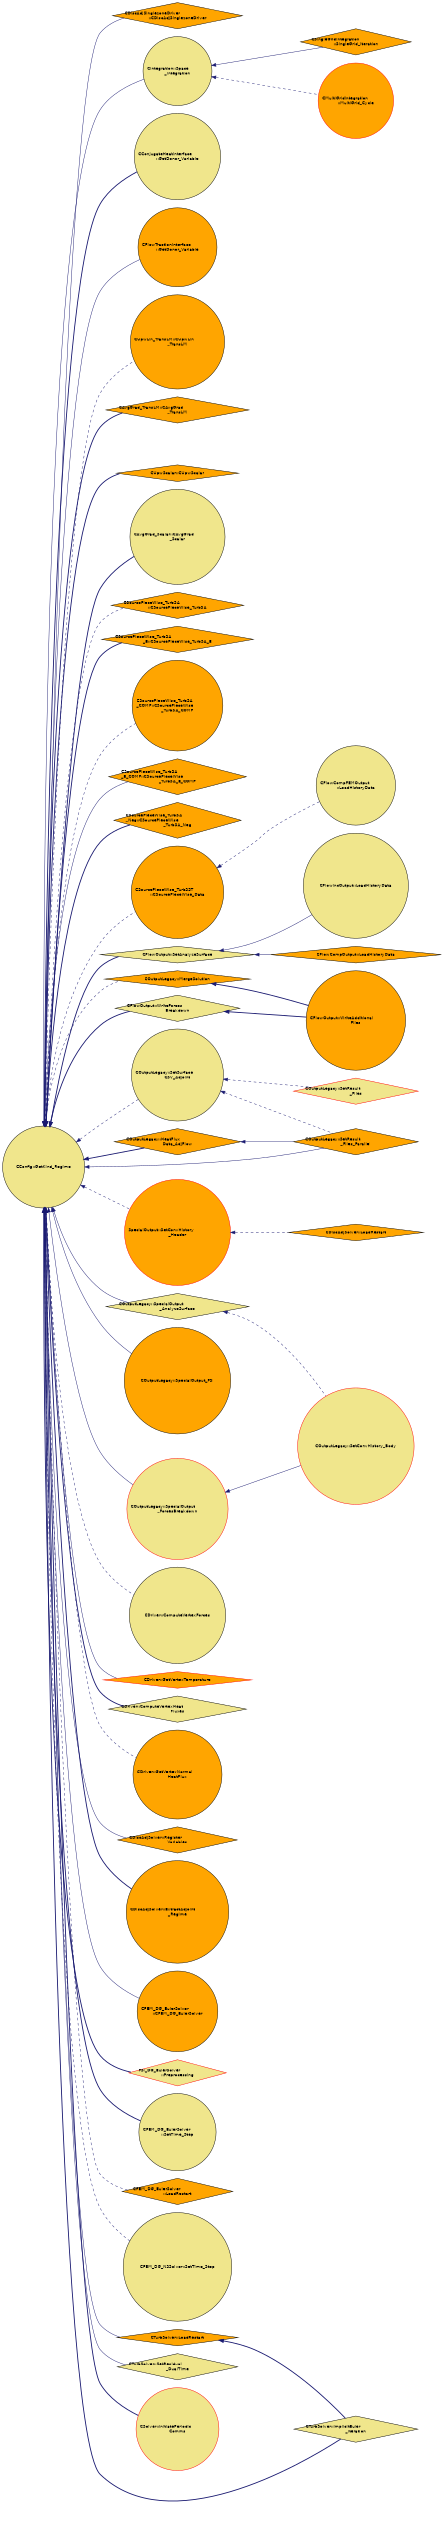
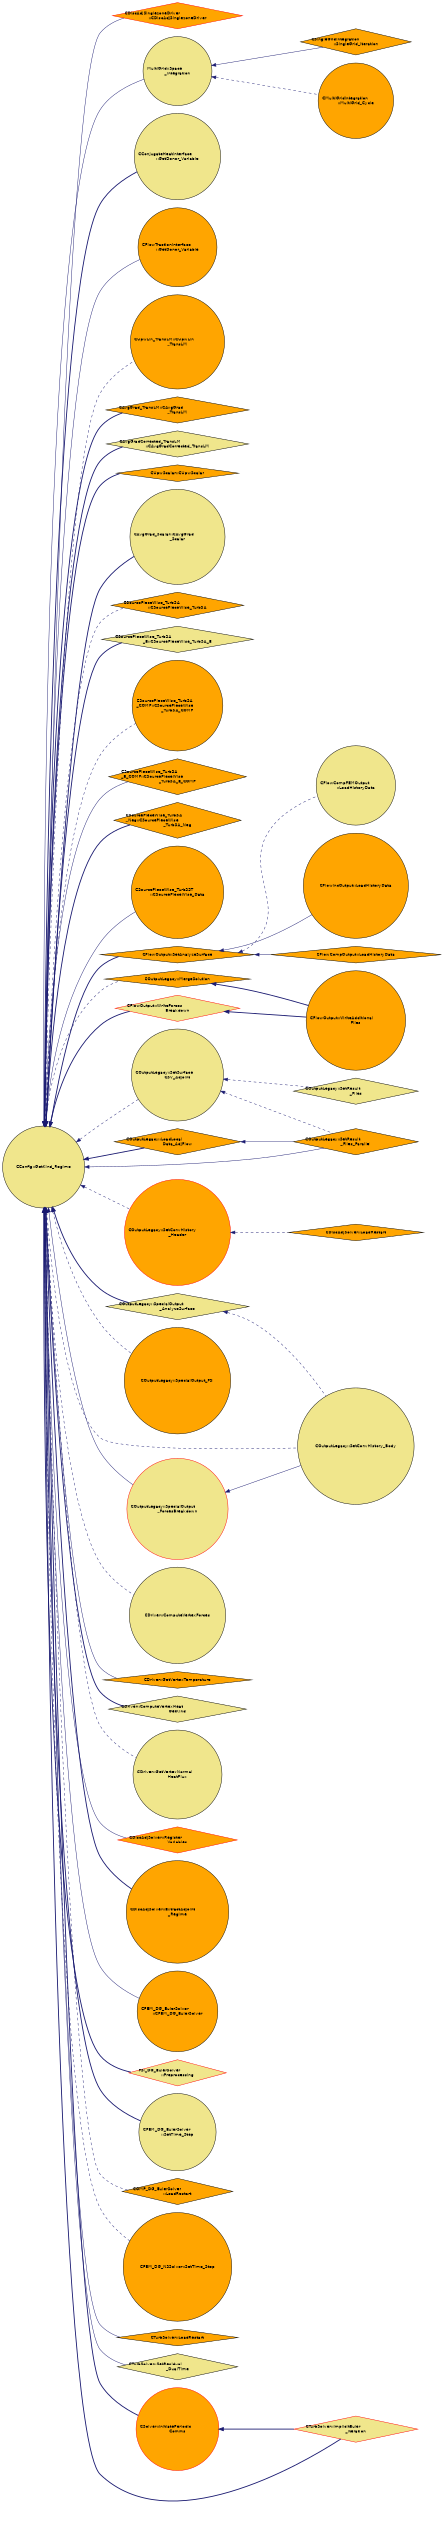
node "CDiscAdjSinglezoneDriver ::CDiscAdjSinglezoneDriver": color black -> red
node "CIntegration::Space _Integration": label "CIntegration::Space _Integration" -> "MultiGrid::Space _Integration"
node "CMultiGridIntegration ::MultiGrid_Cycle": color red -> black
node "CAvgGradCorrected_TransLM ::CAvgGradCorrected_TransLM": added
node "CSourcePieceWise_TurbSA _E::CSourcePieceWise_TurbSA_E": fillcolor orange -> khaki
edge "CFlowCompFEMOutput ::LoadHistoryData" -> "CSourcePieceWise_TurbSST ::CSourcePieceWise_Data": now "CFlowCompFEMOutput ::LoadHistoryData" -> "CFlowOutput::SetAnalyzeSurface"
node "CFlowIncOutput::LoadHistoryData": fillcolor khaki -> orange
node "CFlowOutput::SetAnalyzeSurface": fillcolor khaki -> orange
edge "CSourcePieceWise_TurbSST ::CSourcePieceWise_Data" -> "CConfig::GetKind_Regime": style dashed -> solid
node "CFlowOutput::WriteForces Breakdown": color black -> red
node "COutputLegacy::SetResult _Files": color red -> black
node "COutputLegacy::HeatFlux Data_AdjFlow": label "COutputLegacy::HeatFlux Data_AdjFlow" -> "COutputLegacy::LoadLocal Data_AdjFlow"
node "SpecialOutput::SetConvHistory _Header": label "SpecialOutput::SetConvHistory _Header" -> "COutputLegacy::SetConvHistory _Header"
edge "COutputLegacy::SpecialOutput _AnalyzeSurface" -> "CConfig::GetKind_Regime": style solid -> bold
edge "COutputLegacy::SpecialOutput_FSI" -> "CConfig::GetKind_Regime": style solid -> dashed
edge "COutputLegacy::SetConvHistory_Body" -> "CConfig::GetKind_Regime": added
node "COutputLegacy::SetConvHistory_Body": color red -> black
node "CDriver::GetVertexTemperature": color red -> black
node "CDriver::ComputeVertexHeat Fluxes": label "CDriver::ComputeVertexHeat Fluxes" -> "CDriver::ComputeVertexHeat GetKind"
node "CDriver::GetVertexNormal HeatFlux": fillcolor orange -> khaki
node "CDiscAdjSolver::Register Variables": color black -> red
node "CFEM_DG_EulerSolver ::LoadRestart": label "CFEM_DG_EulerSolver ::LoadRestart" -> "COMP_DG_EulerSolver ::LoadRestart"
node "CFEM_DG_NSSolver::SetTime_Step": fillcolor khaki -> orange
edge "CTurbSolver::ImplicitEuler _Iteration" -> "CTurbSolver::LoadRestart": now "CTurbSolver::ImplicitEuler _Iteration" -> "CSolver::InitiatePeriodic Comms"
node "CSolver::InitiatePeriodic Comms": fillcolor khaki -> orange
node "CTurbSolver::ImplicitEuler _Iteration": color black -> red
